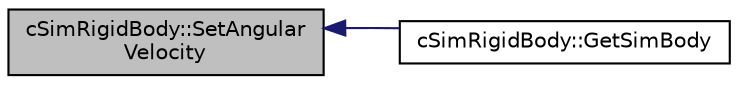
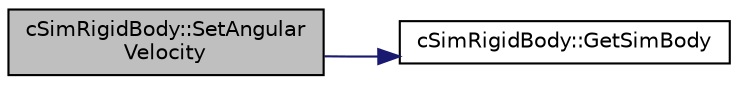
edge "cSimRigidBody::GetSimBody" -> "cSimRigidBody::SetAngular Velocity": reversed
